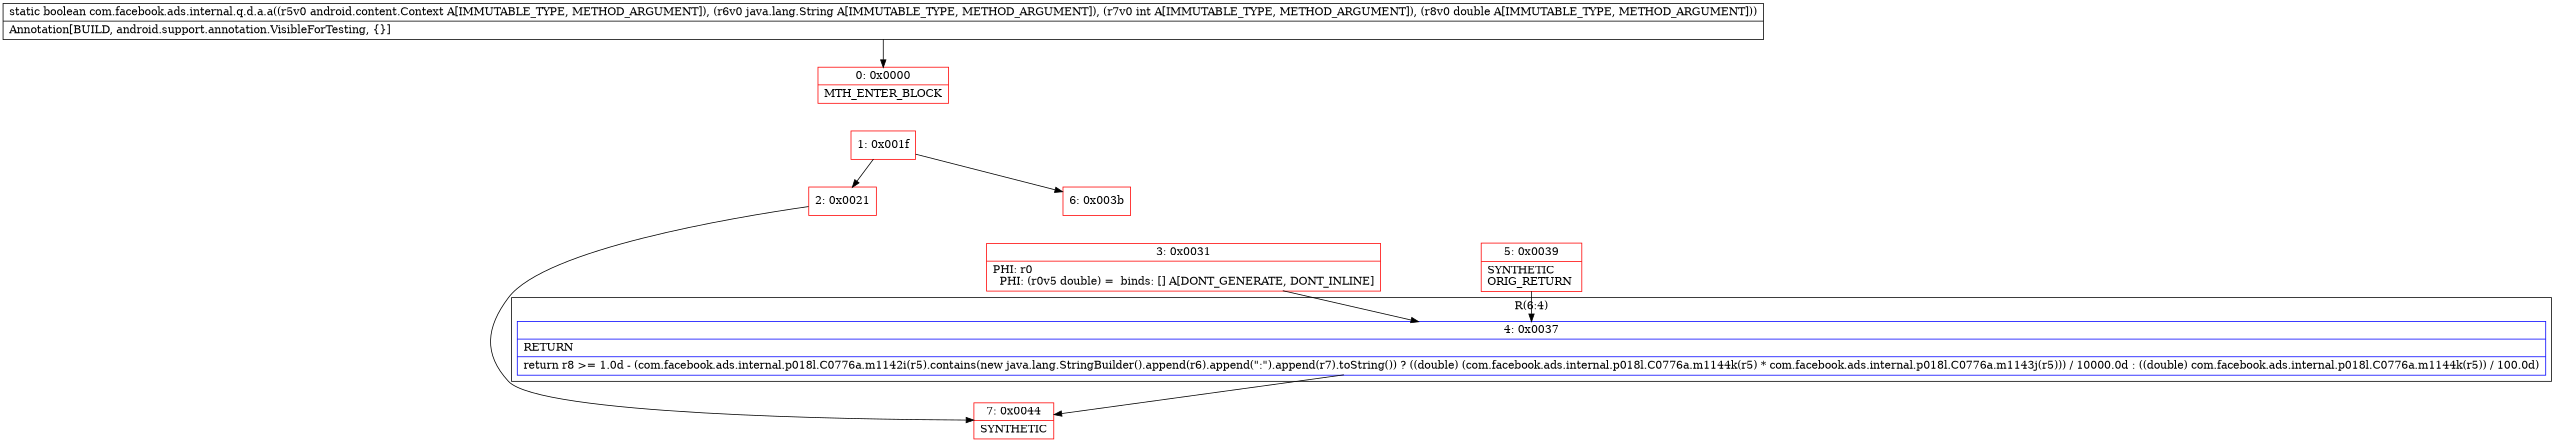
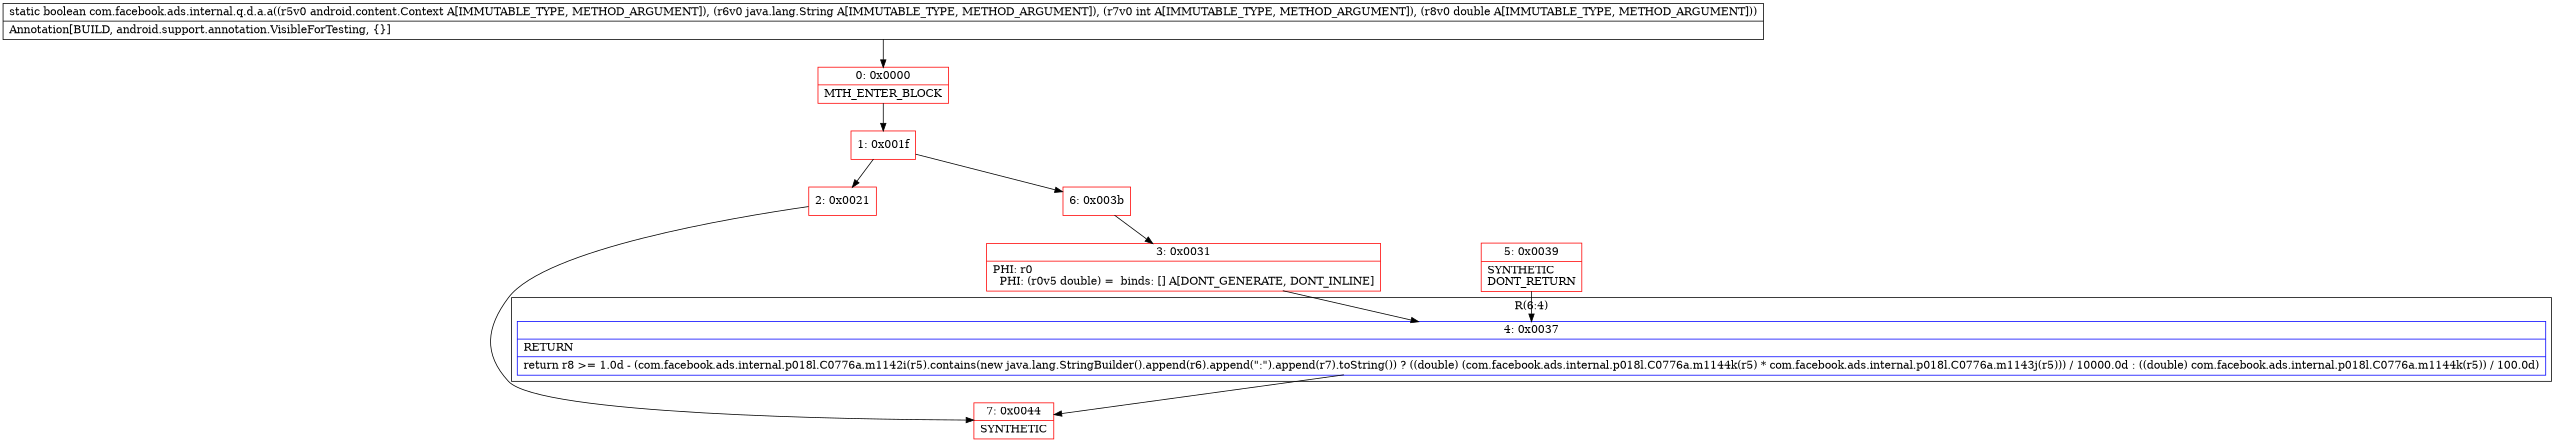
edge "0: 0x0000" -> "1: 0x001f": added
edge "6: 0x003b" -> "3: 0x0031": added
node "5: 0x0039": text "ORIG_RETURN" -> "DONT_RETURN"
